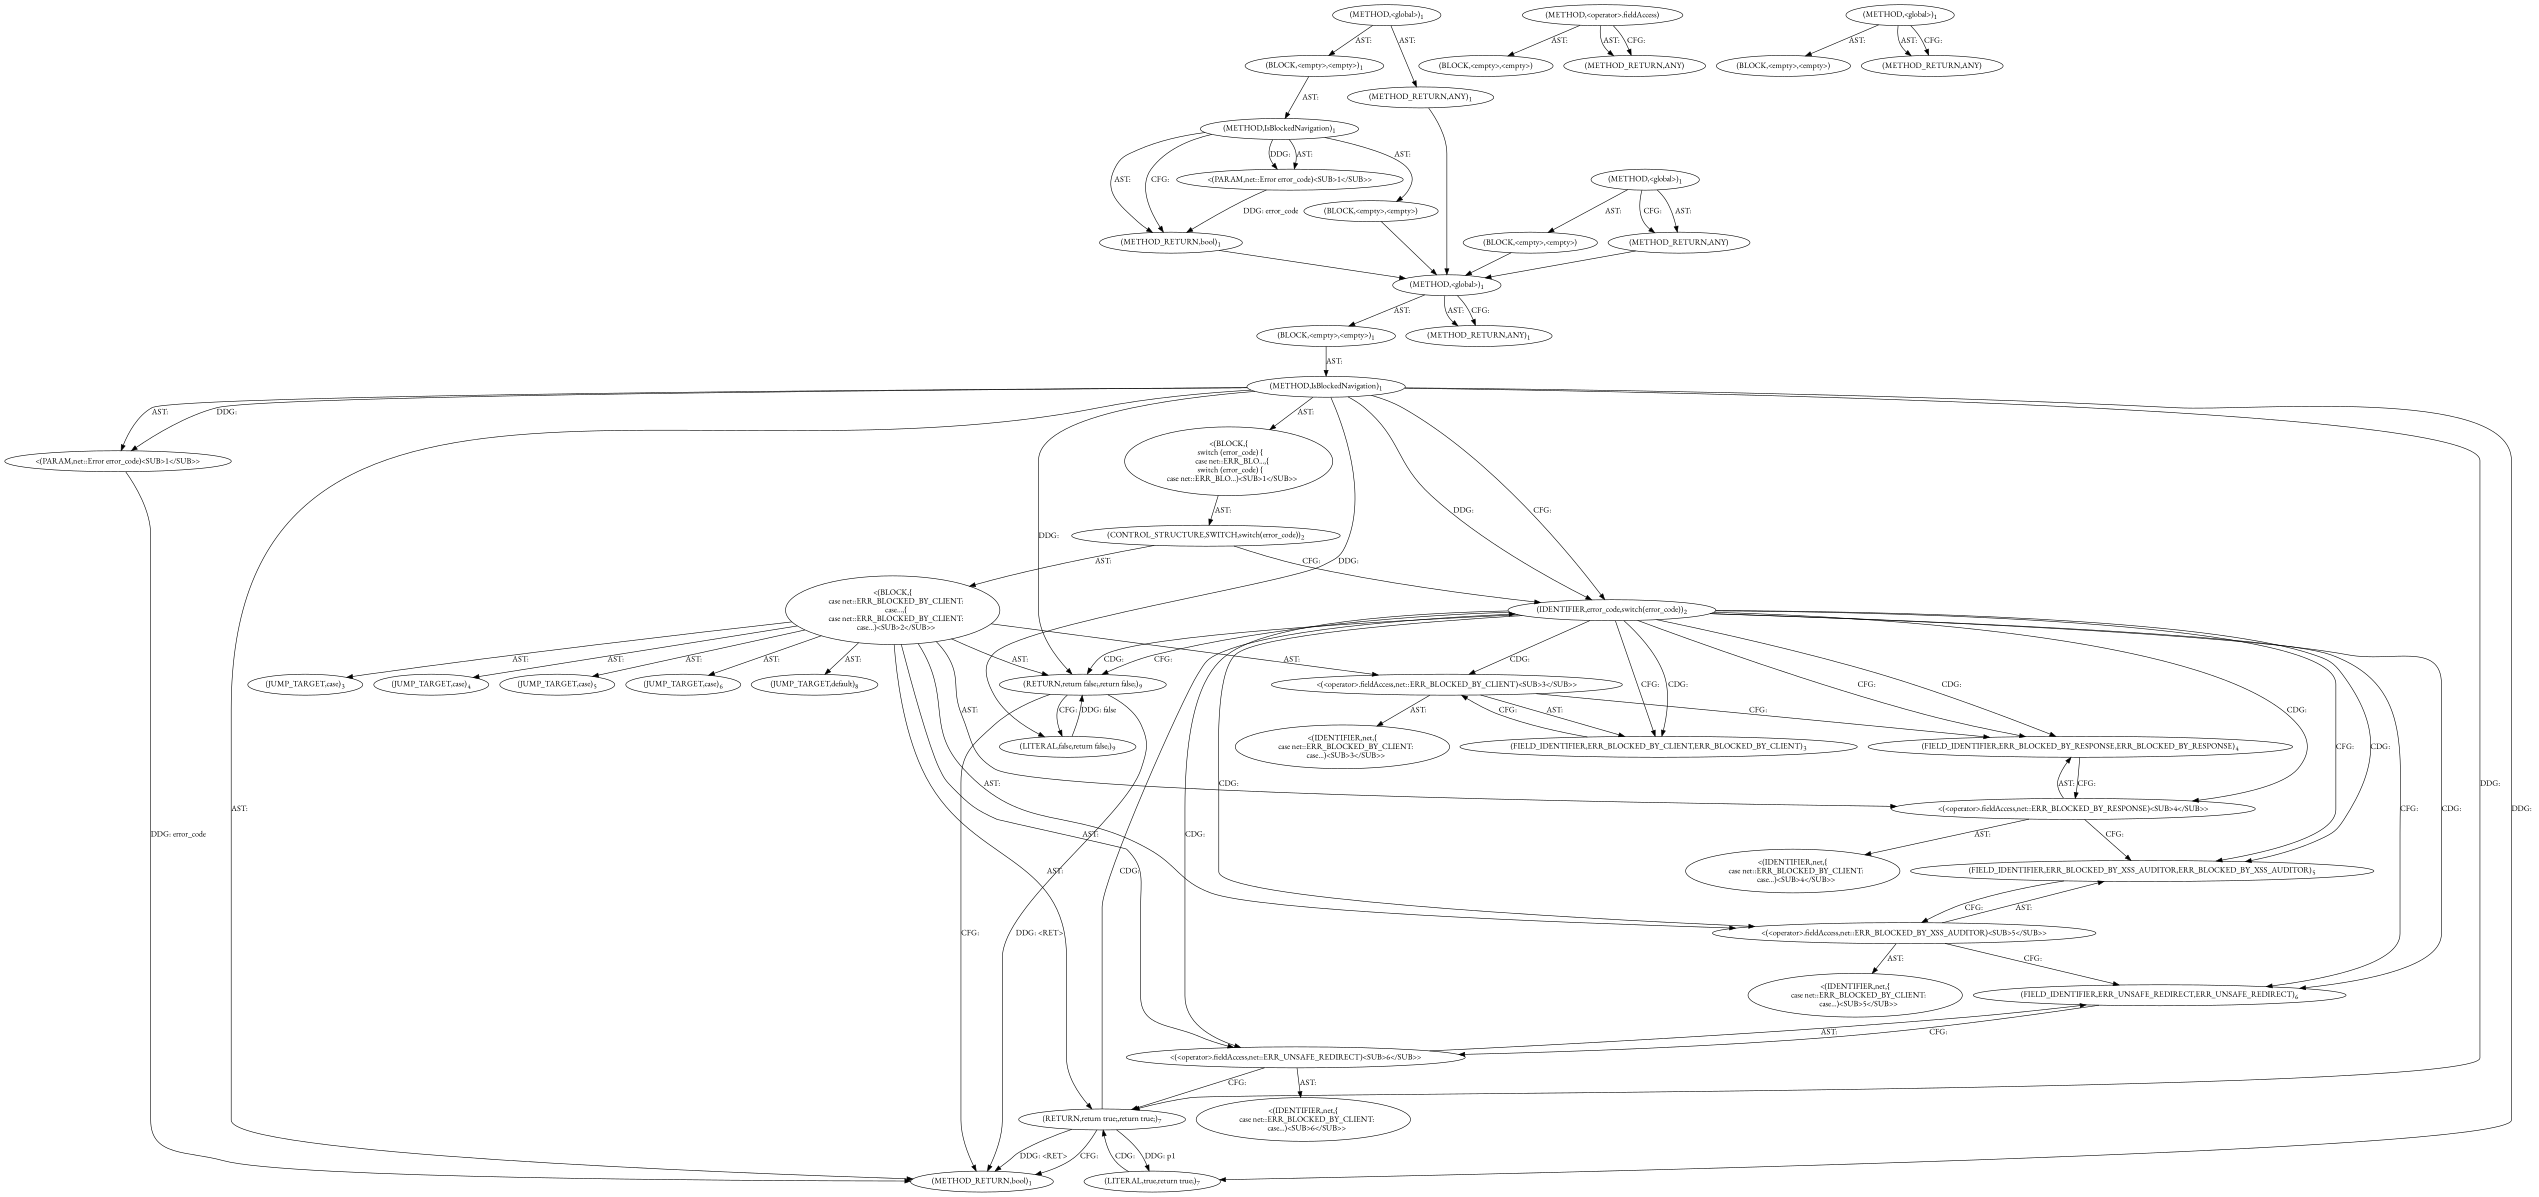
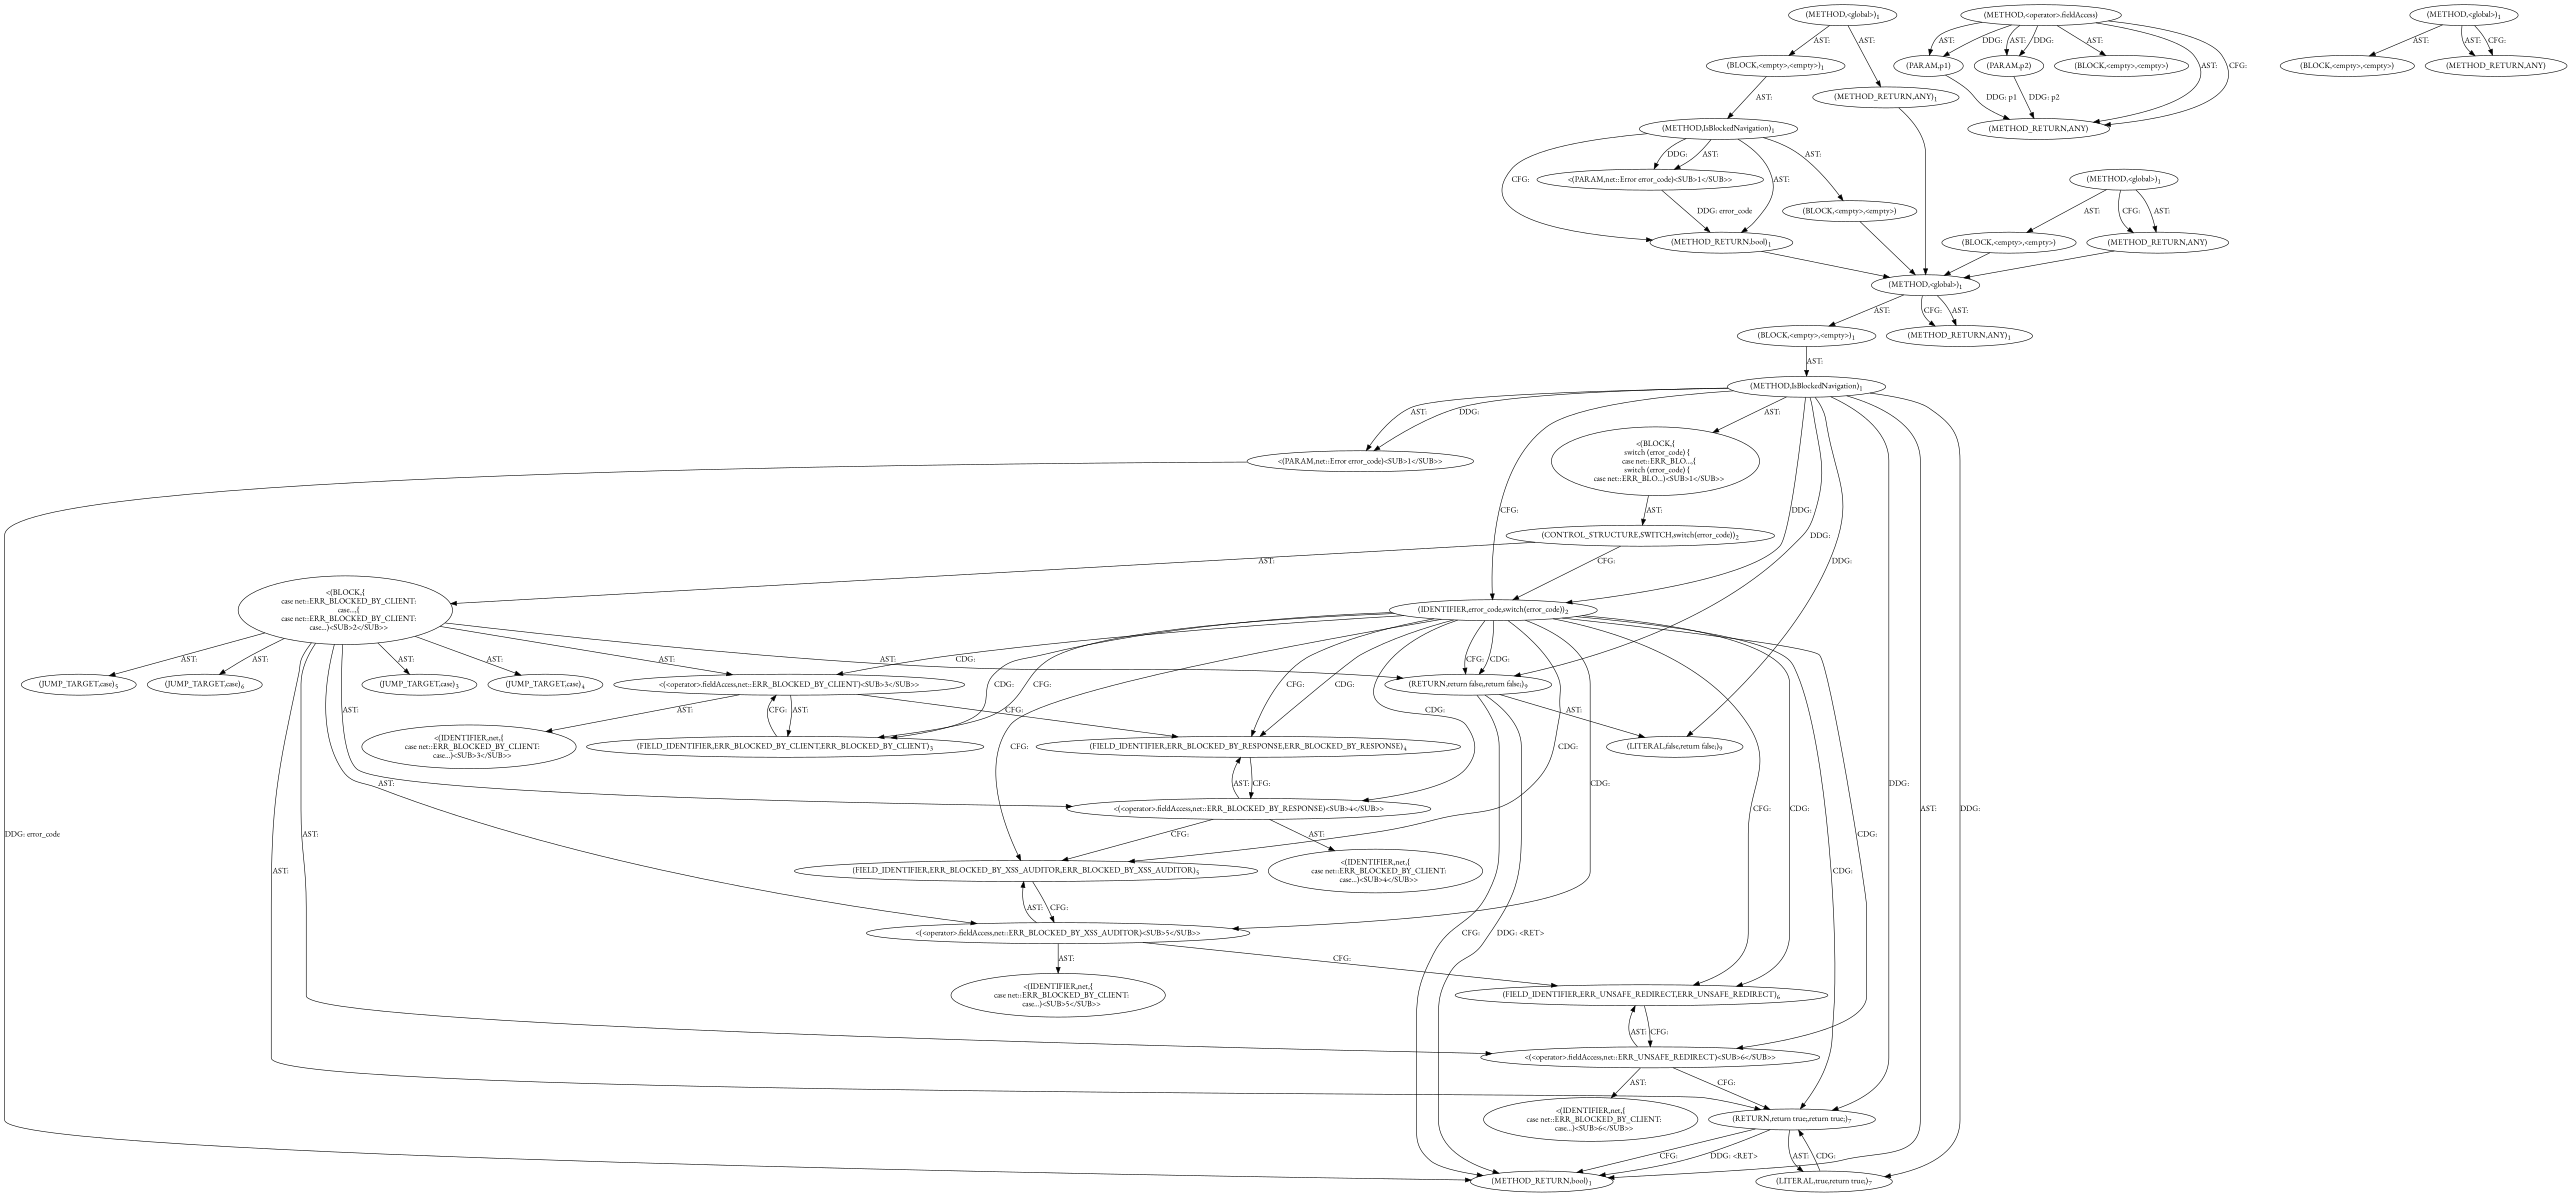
node "(PARAM,p1)": added
node "(PARAM,p2)": added
node "(JUMP_TARGET,default)": removed
edge "(RETURN,return false;,return false;)" -> "(LITERAL,false,return false;)": label "CFG: " -> "AST: "
edge "(LITERAL,false,return false;)" -> "(RETURN,return false;,return false;)": removed, label "DDG: false"
edge "(RETURN,return true;,return true;)" -> "(IDENTIFIER,error_code,switch(error_code))": reversed
edge "(RETURN,return true;,return true;)" -> "(LITERAL,true,return true;)": label "DDG: p1" -> "AST: "
